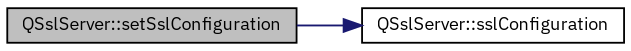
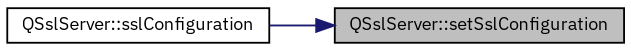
edge "QSslServer::setSslConfiguration" -> "QSslServer::sslConfiguration": reversed
